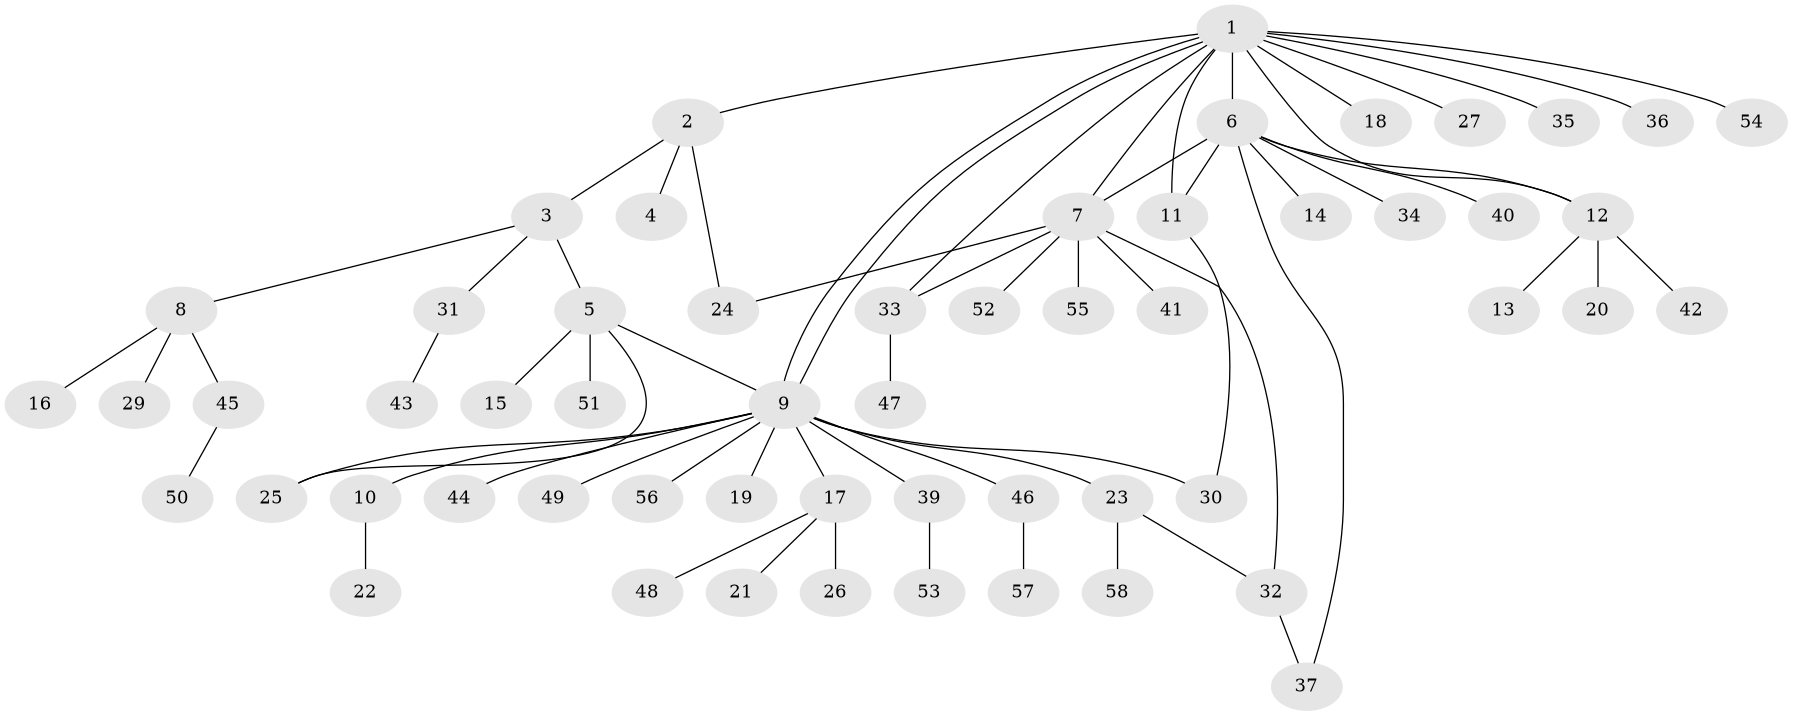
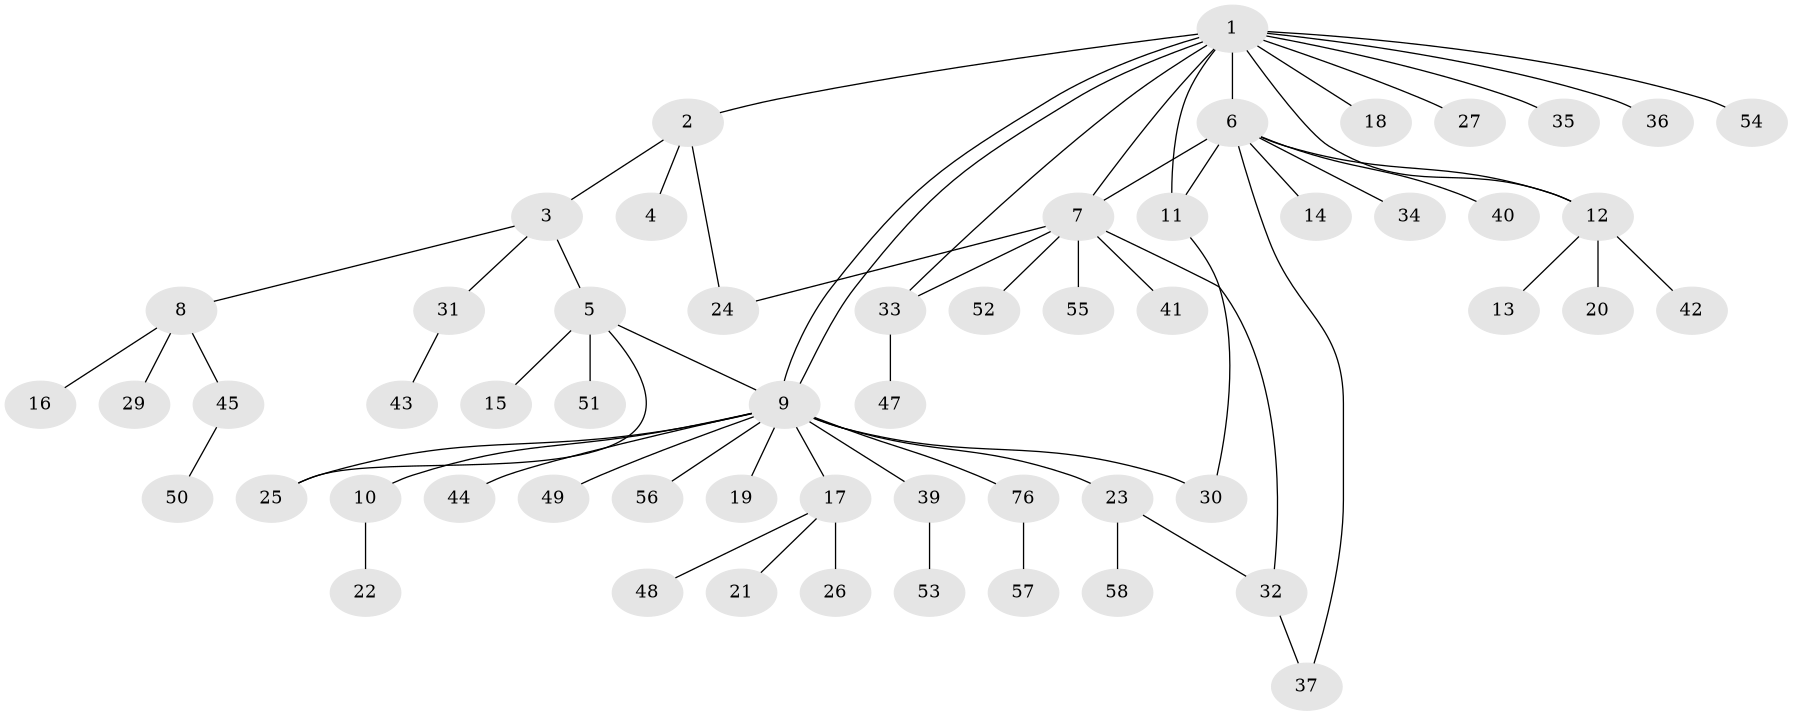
node "46": label "46" -> "76"
